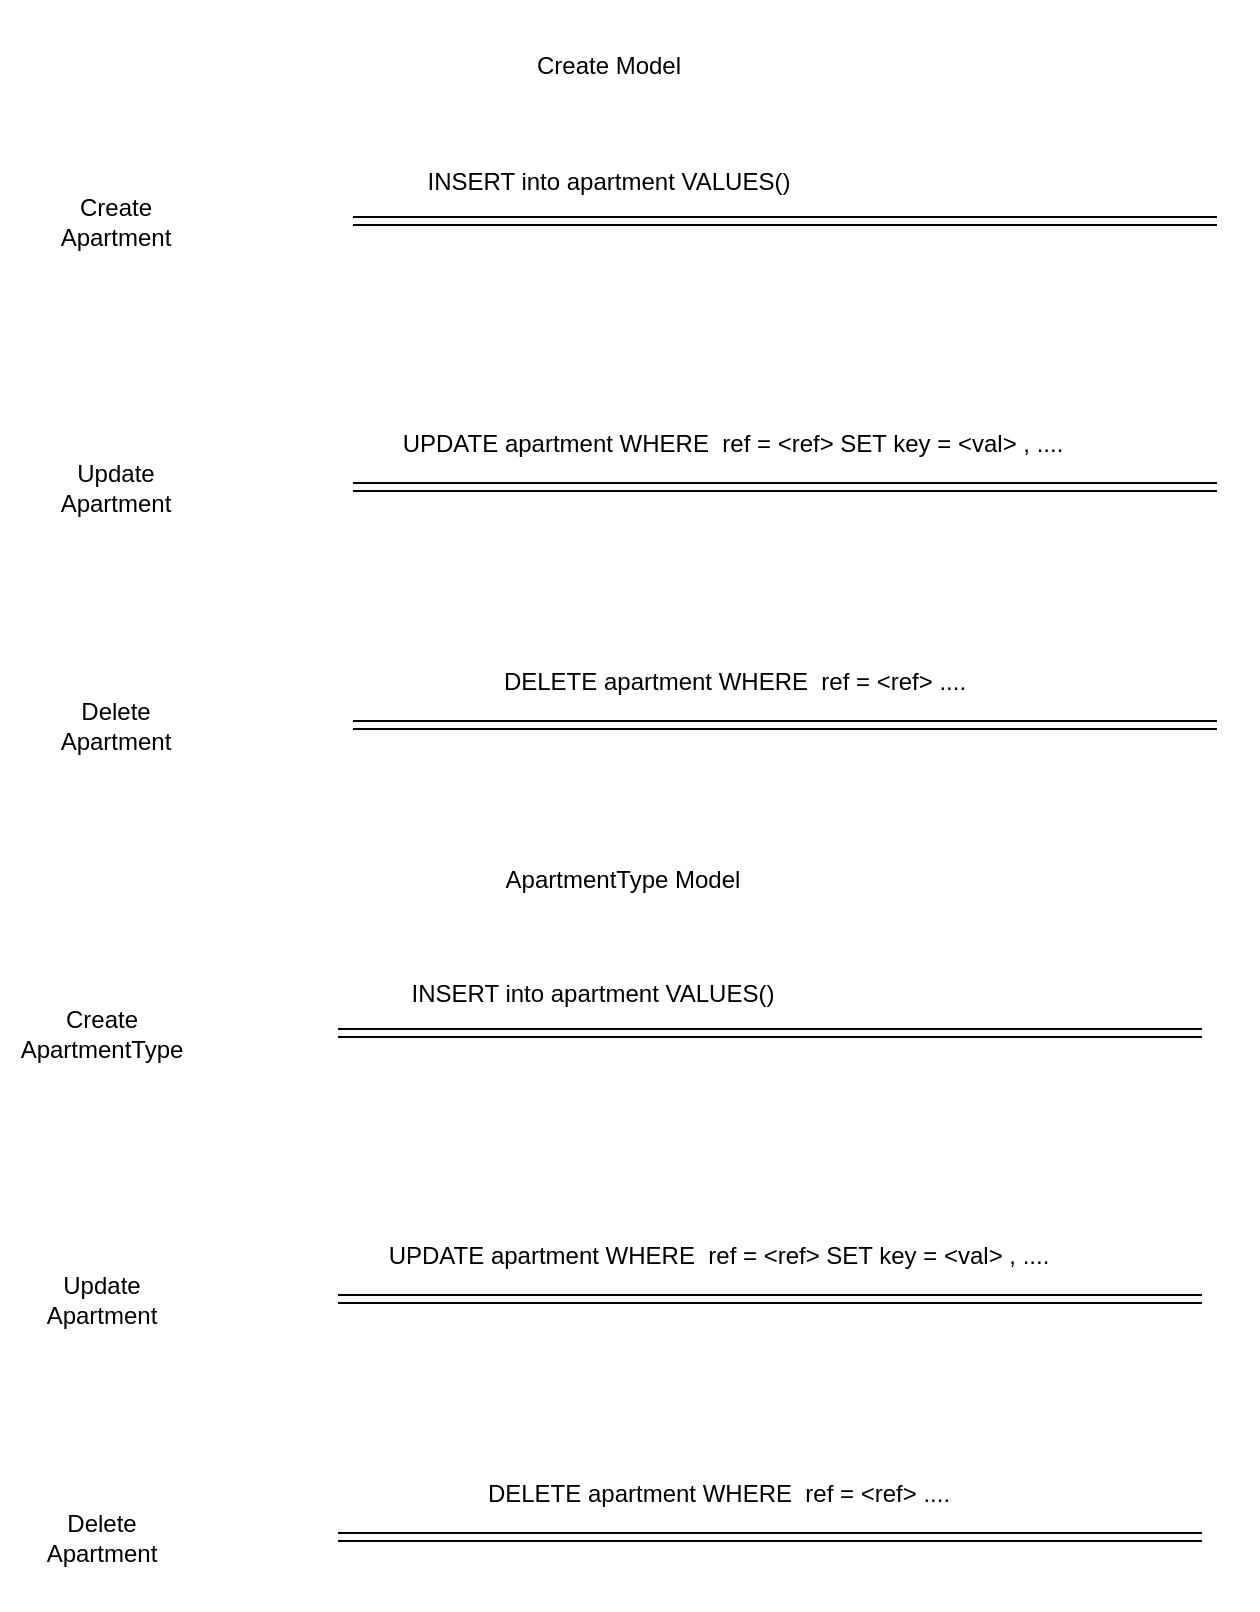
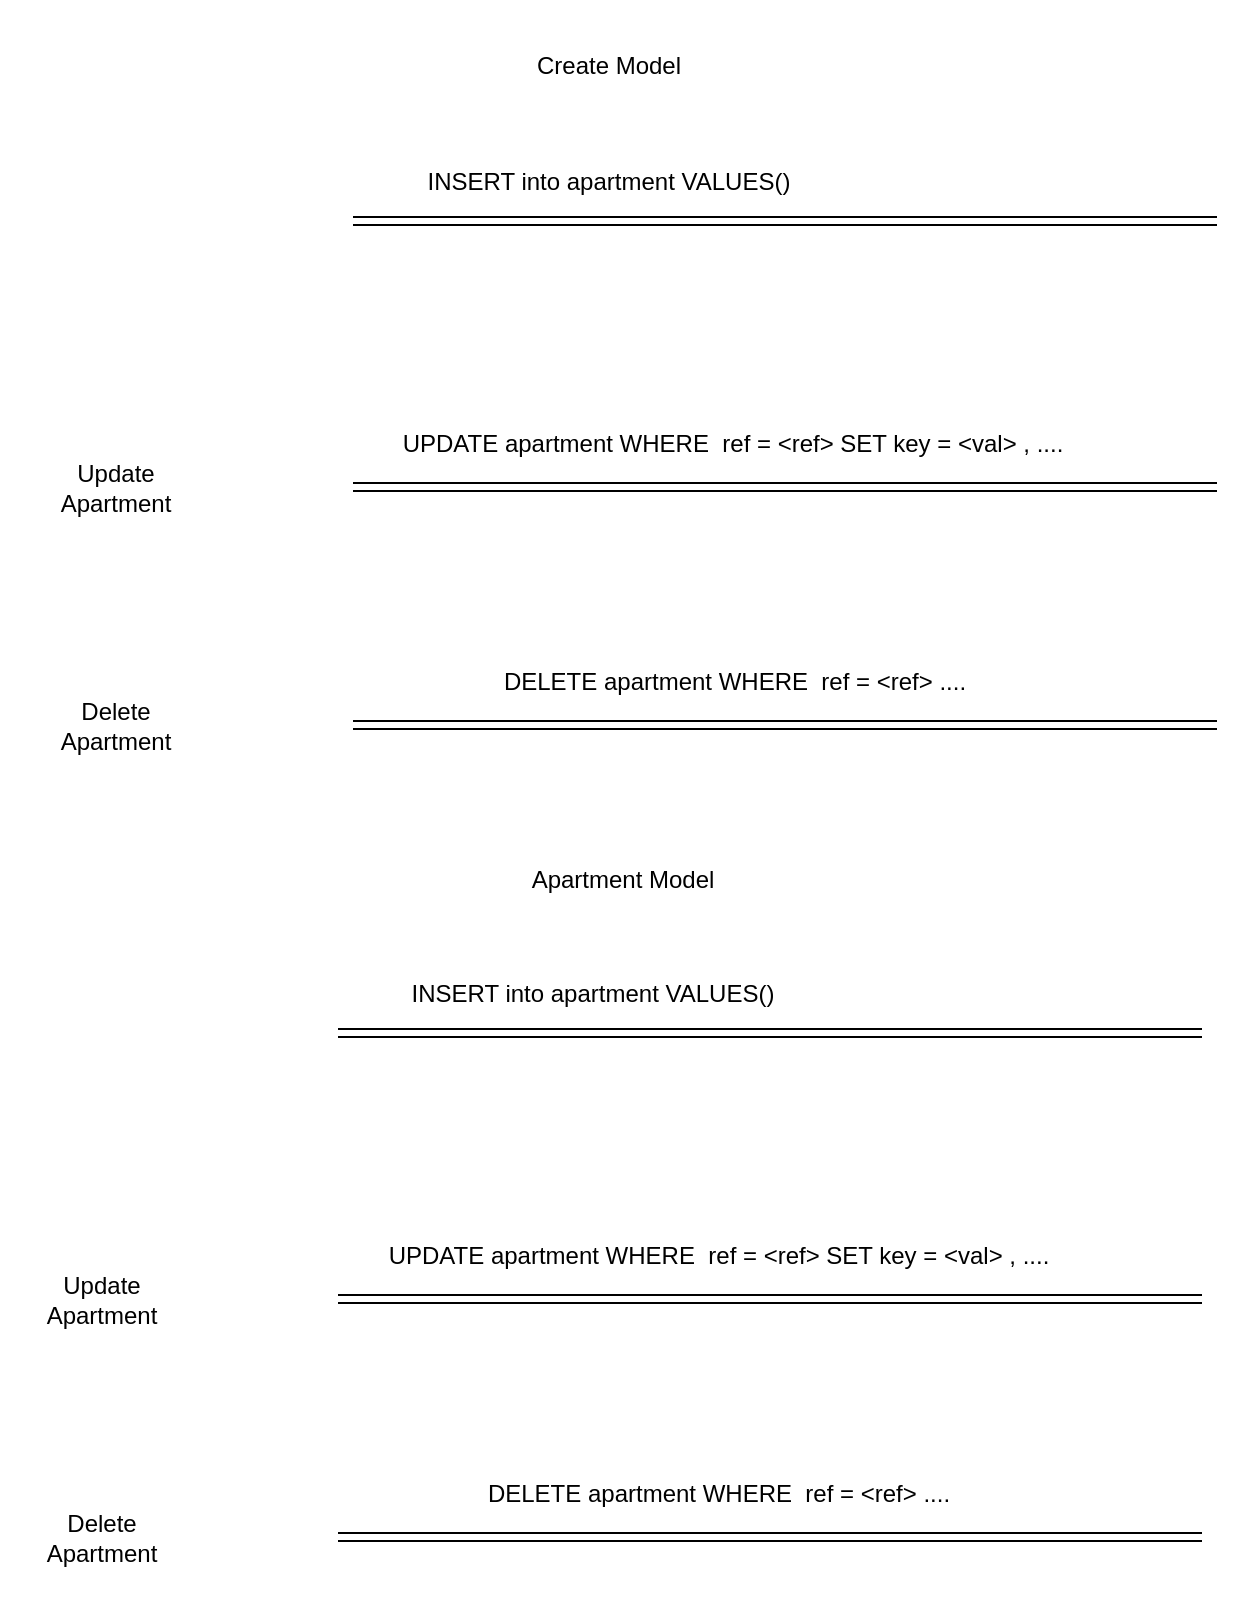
node "Create Apartment": removed
node "ApartmentType Model": label "ApartmentType Model" -> "Apartment Model"
node "Create ApartmentType": removed
